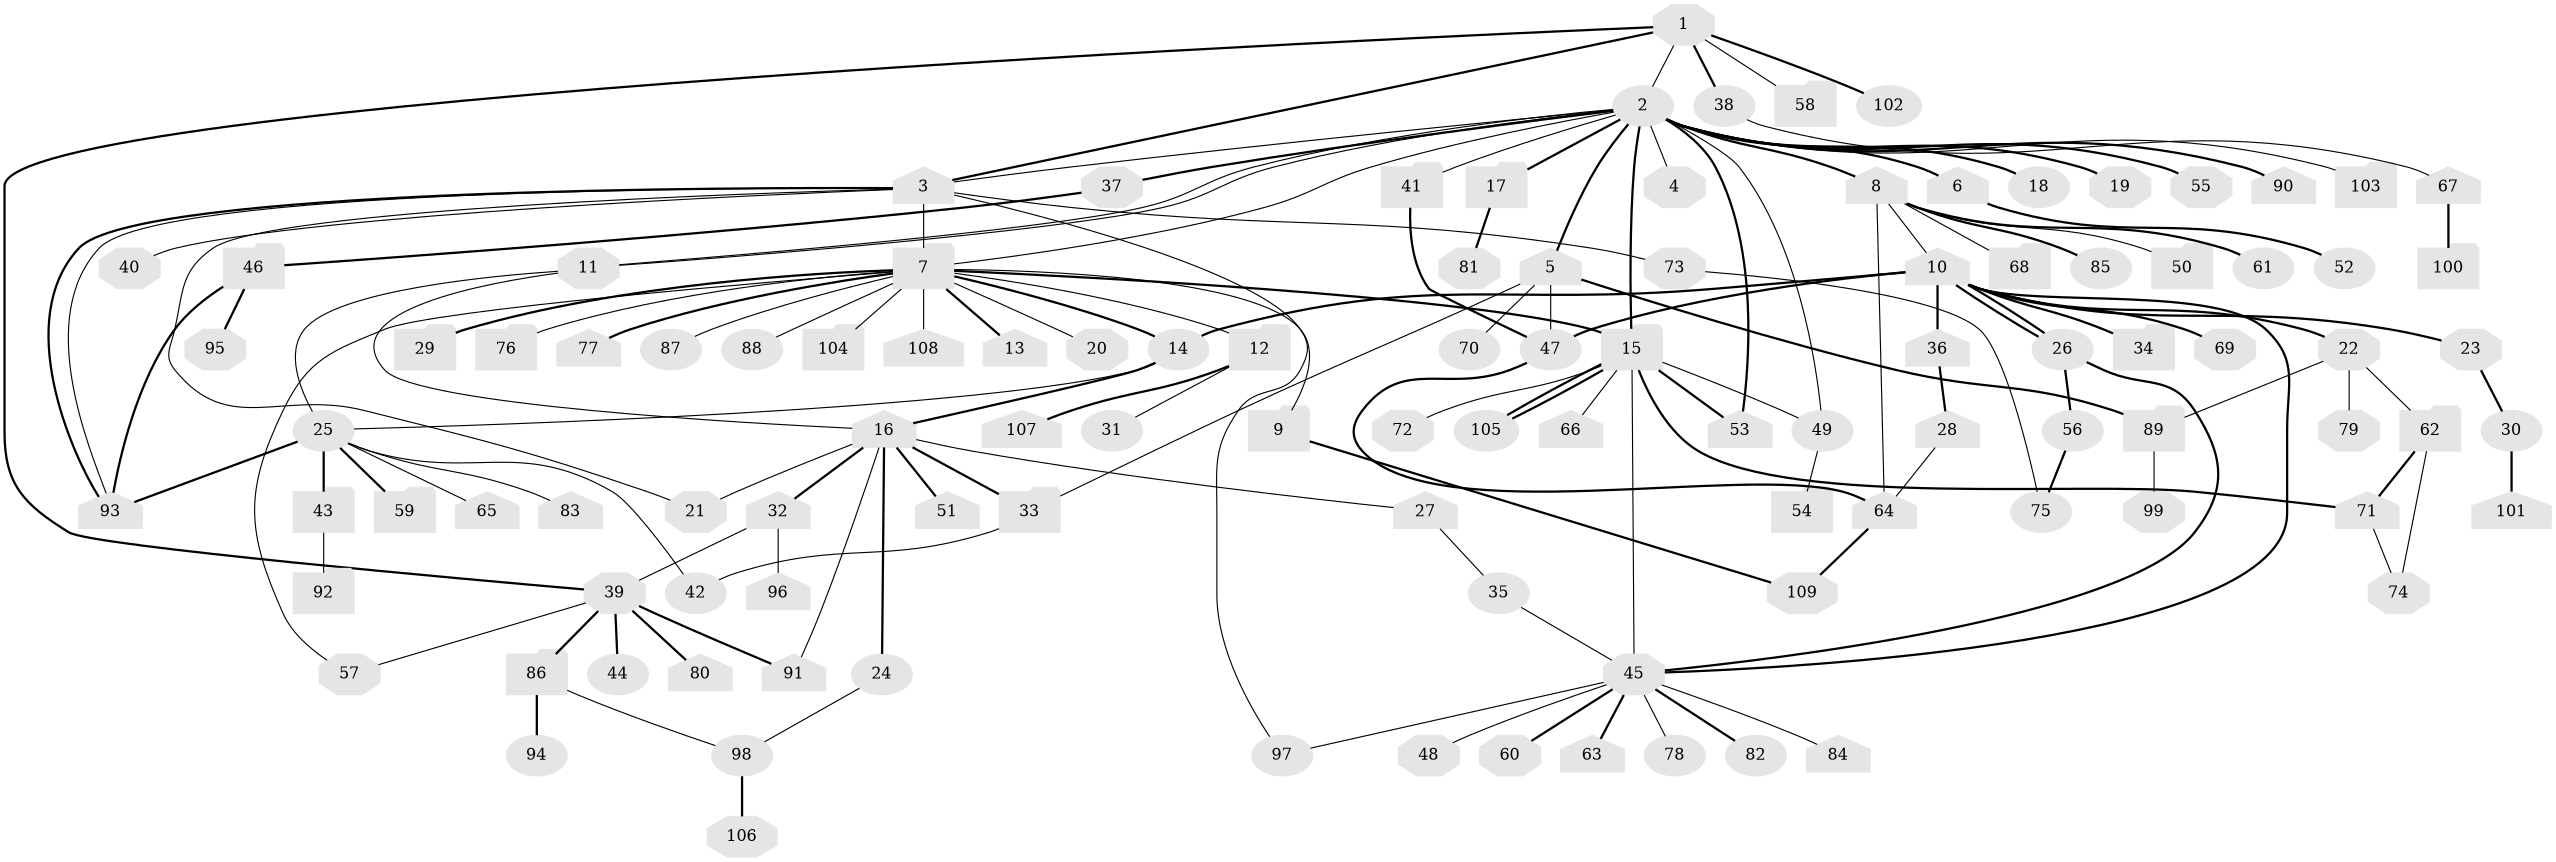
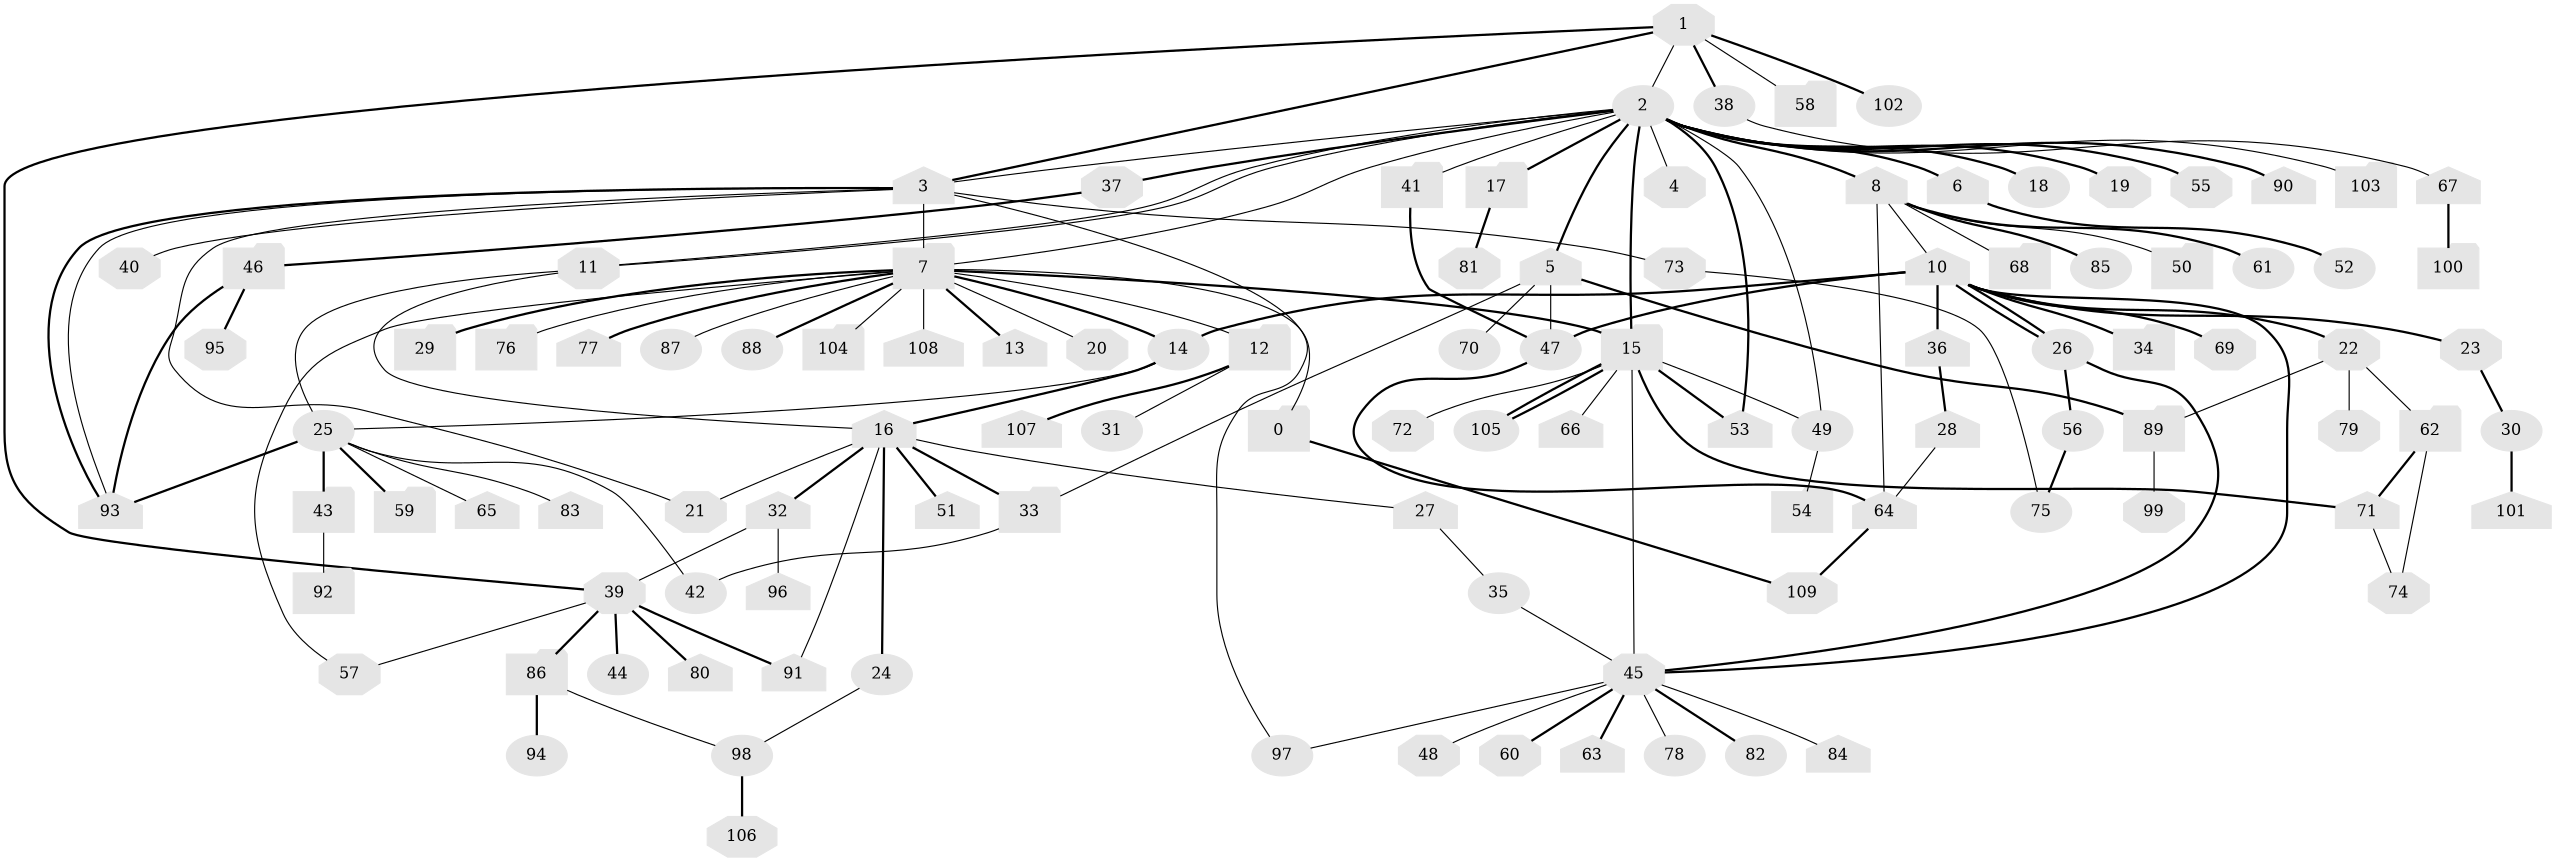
edge "7" -- "88": style solid -> bold
node "9": label "9" -> "0"
